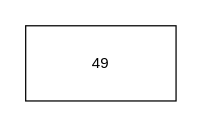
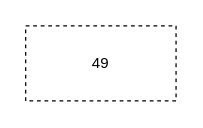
node "49": style solid -> dashed
